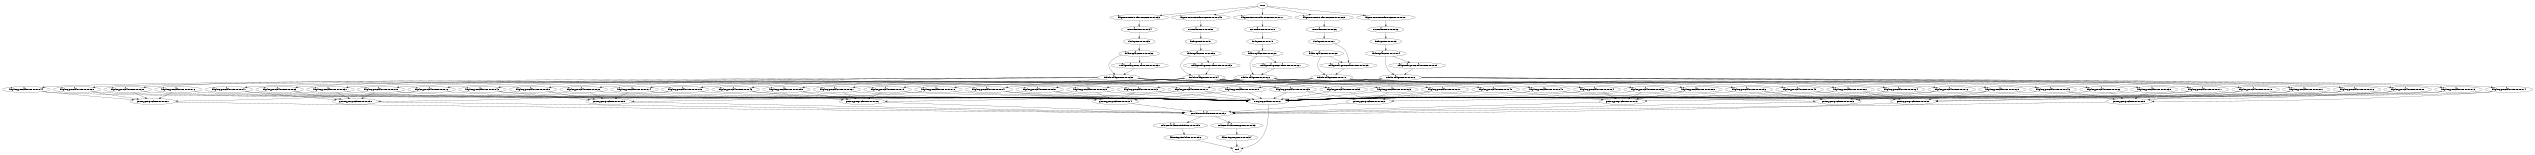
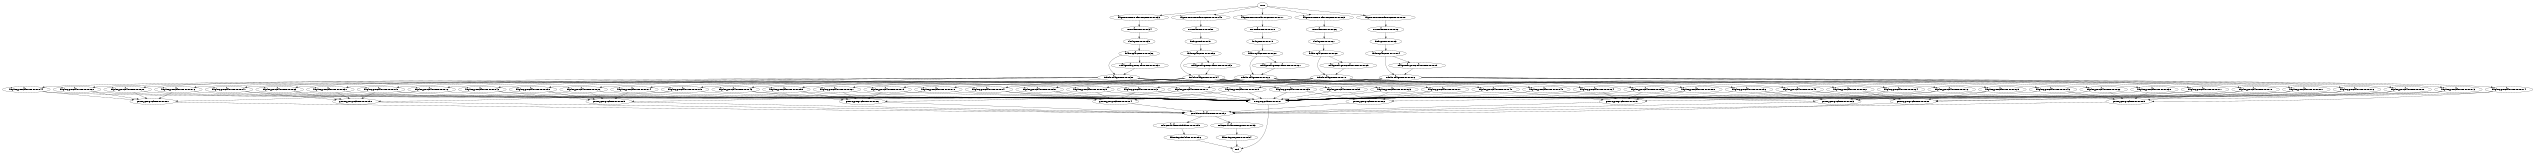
edge "dedup_ID0000067" -> "realign_target_creator_ID0000069": now "dedup_ID0000067" -> "add_replace_ID0000068"
edge "indel_realign_ID0000070" -> "haplotype_caller_ID0000076": added
